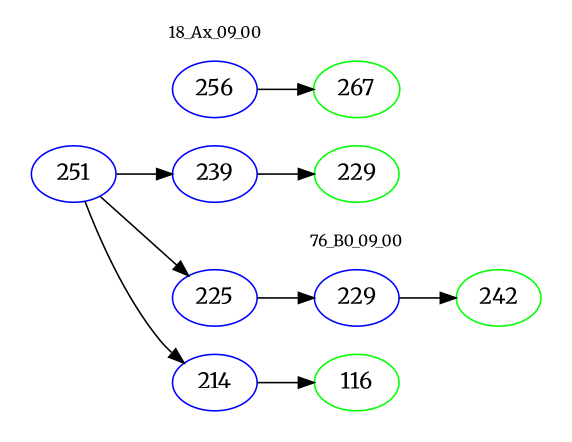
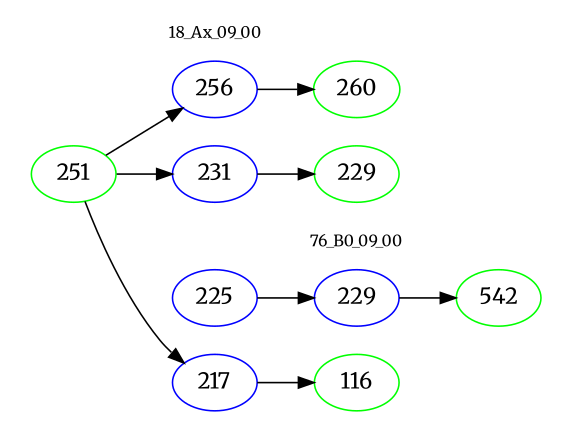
node "267": label "267" -> "260"
node "251": color blue -> green
node "239": label "239" -> "231"
edge "251" -> "225": now "251" -> "256"
node "242": label "242" -> "542"
node "214": label "214" -> "217"
